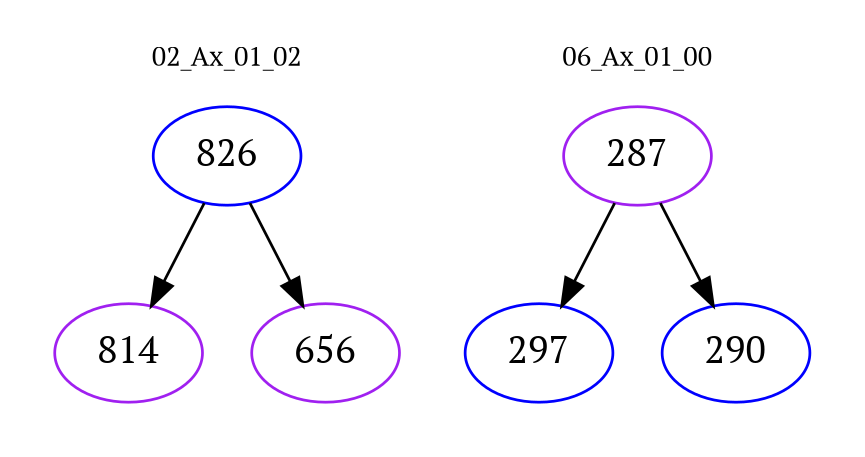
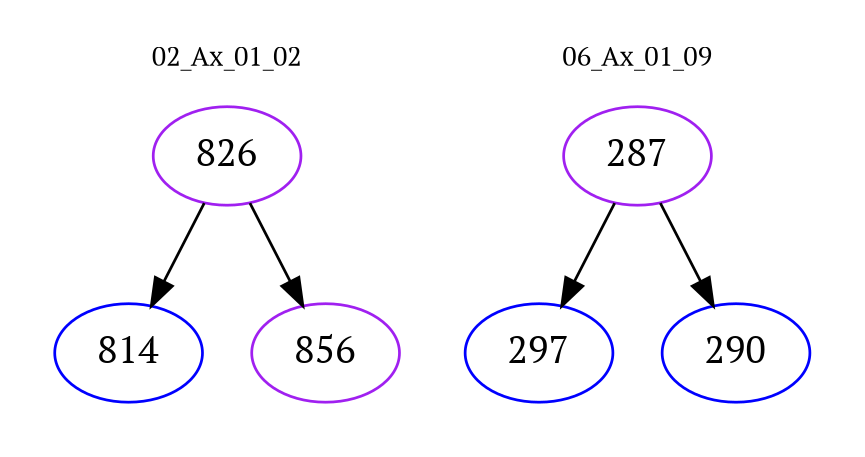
cluster "06_Ax_01_00": label "06_Ax_01_00" -> "06_Ax_01_09"
node "826": color blue -> purple
node "814": color purple -> blue
node "656": label "656" -> "856"
